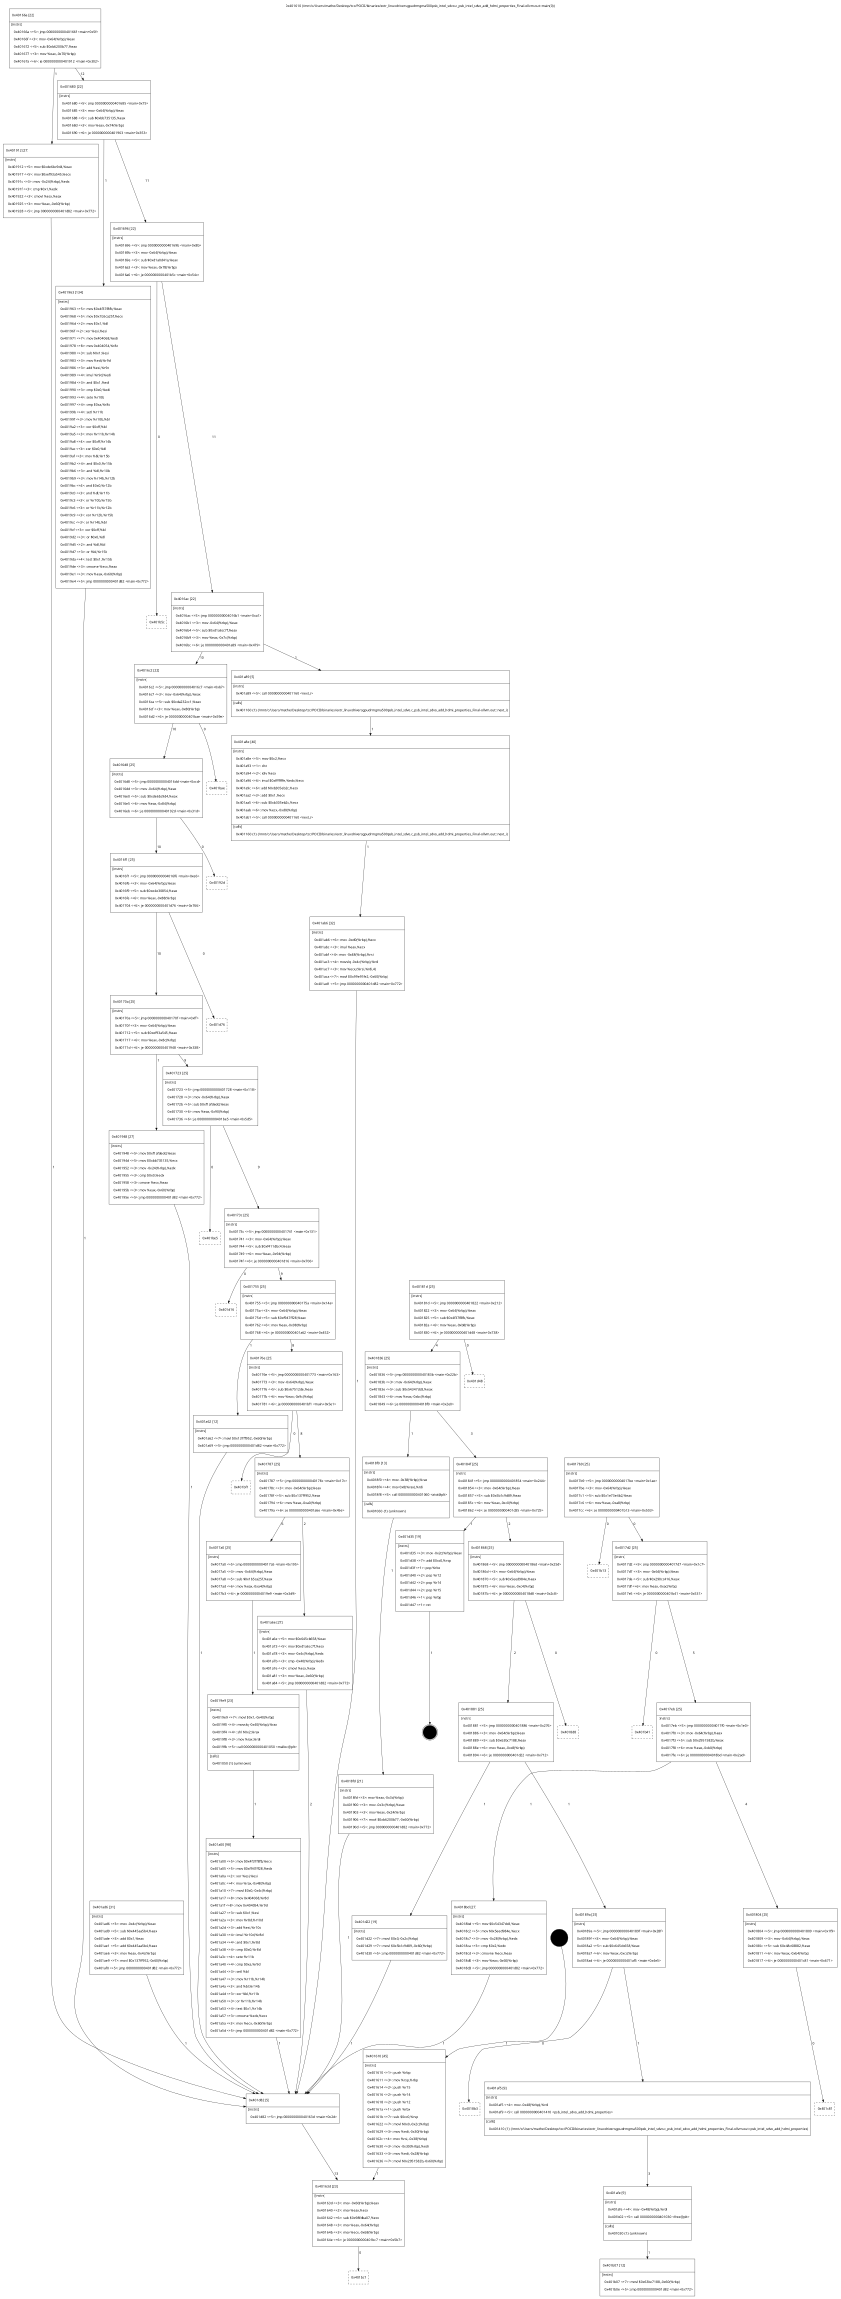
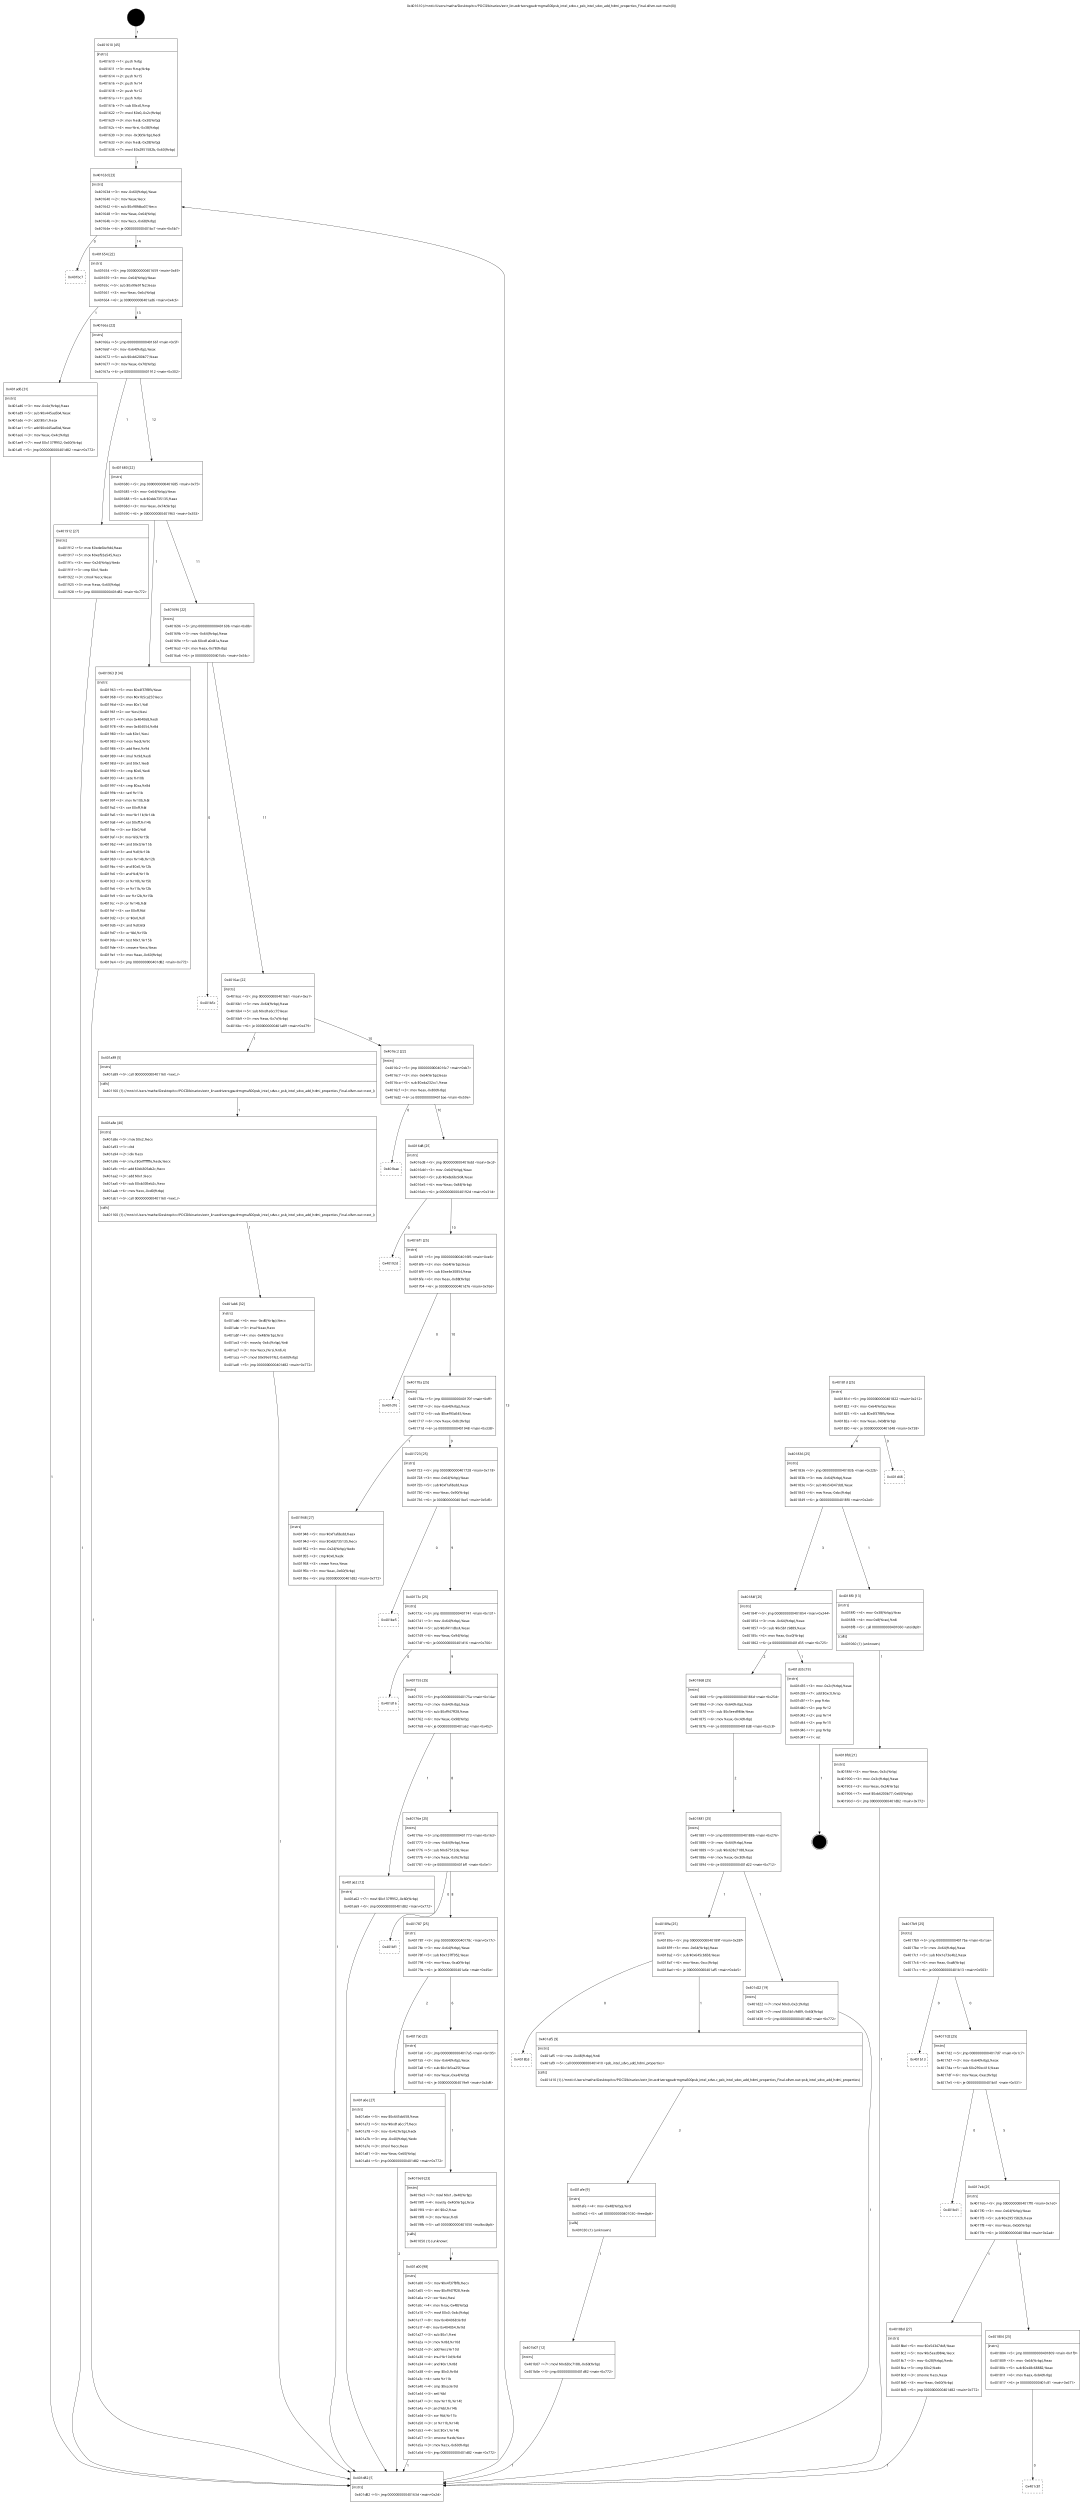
node "0x401654 [22]": added
node "0x4018d8": removed
edge "0x401b07 [12]" -> "0x401d82 [5]": added, label "1"
